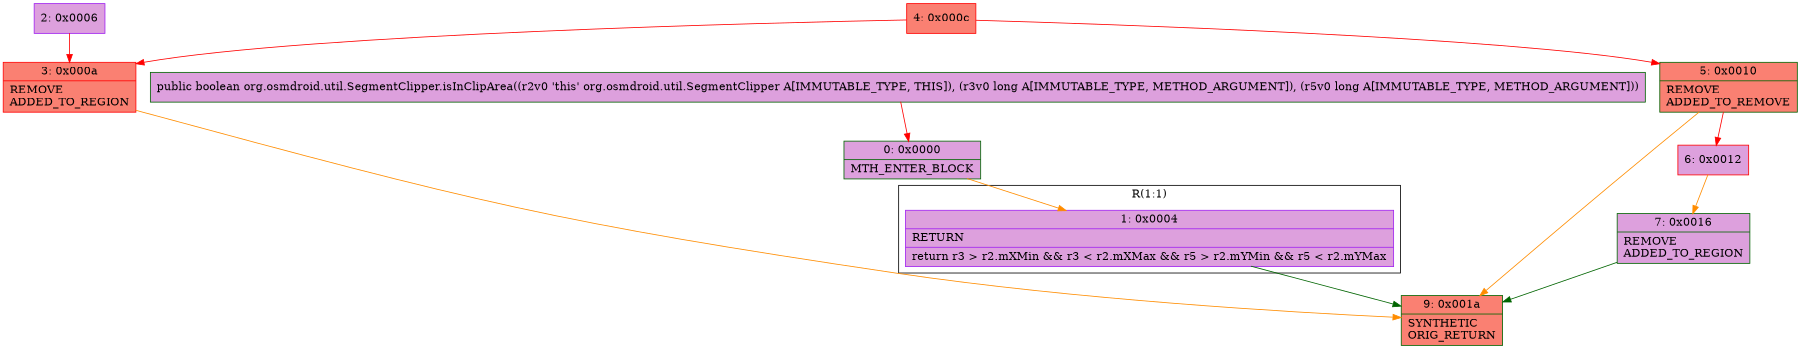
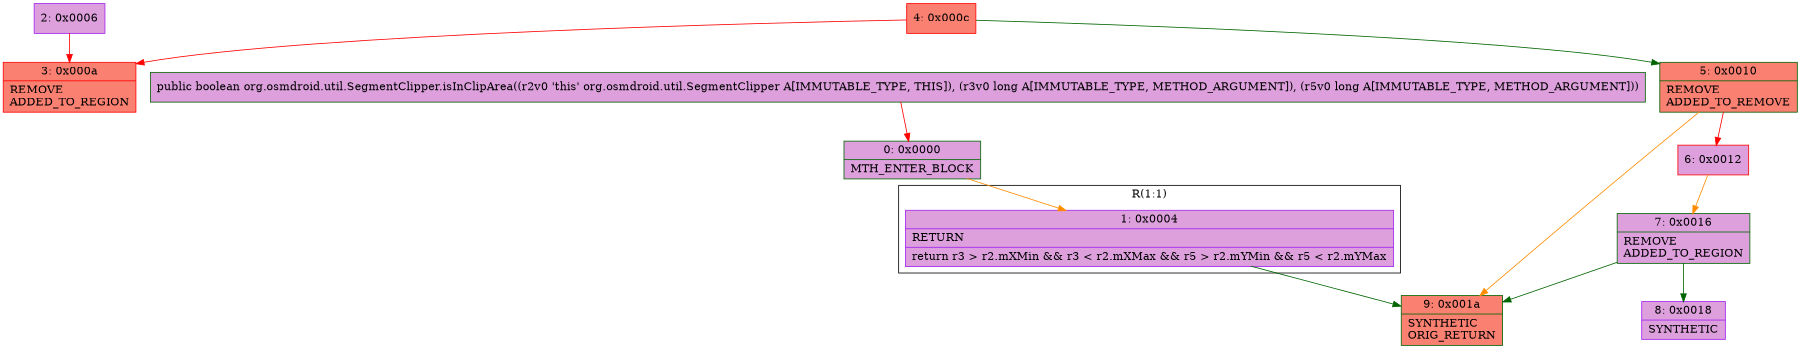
edge "4: 0x000c" -> "5: 0x0010": color red -> darkgreen
edge "3: 0x000a" -> "9: 0x001a": removed
node "8: 0x0018": added
